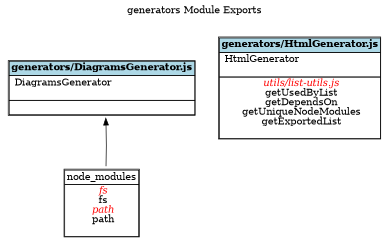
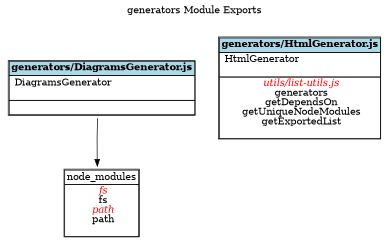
node "generators/HtmlGenerator.js": text "getUsedByList" -> "generators"
edge "node_modules" -> "generators/DiagramsGenerator.js": reversed
